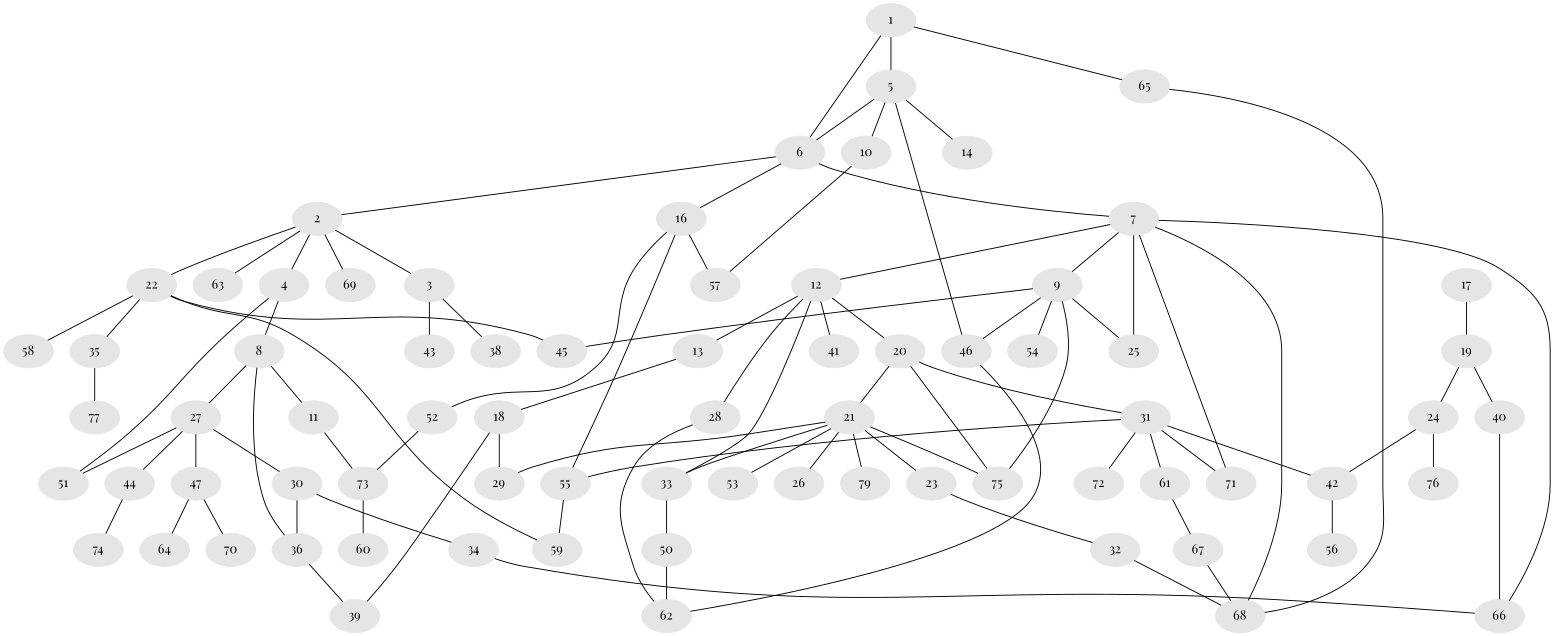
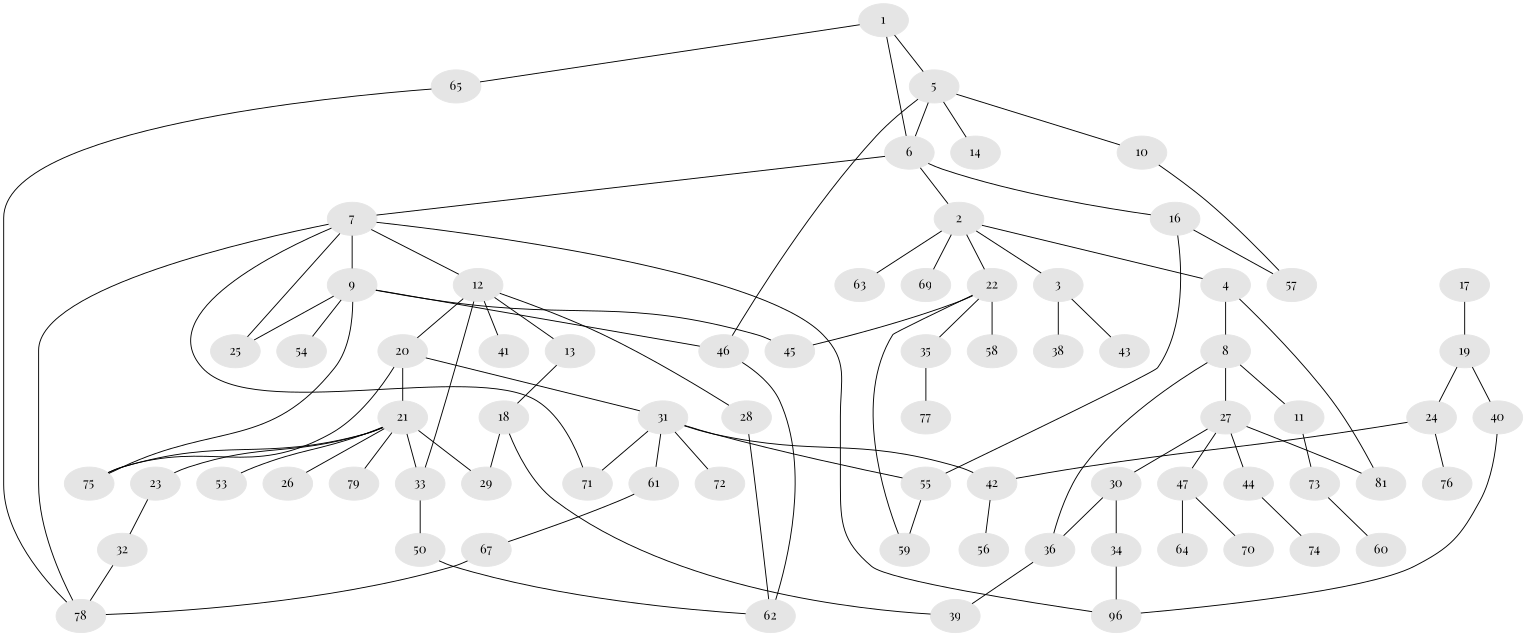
node "52": removed
node "51": label "51" -> "81"
node "68": label "68" -> "78"
node "66": label "66" -> "96"
